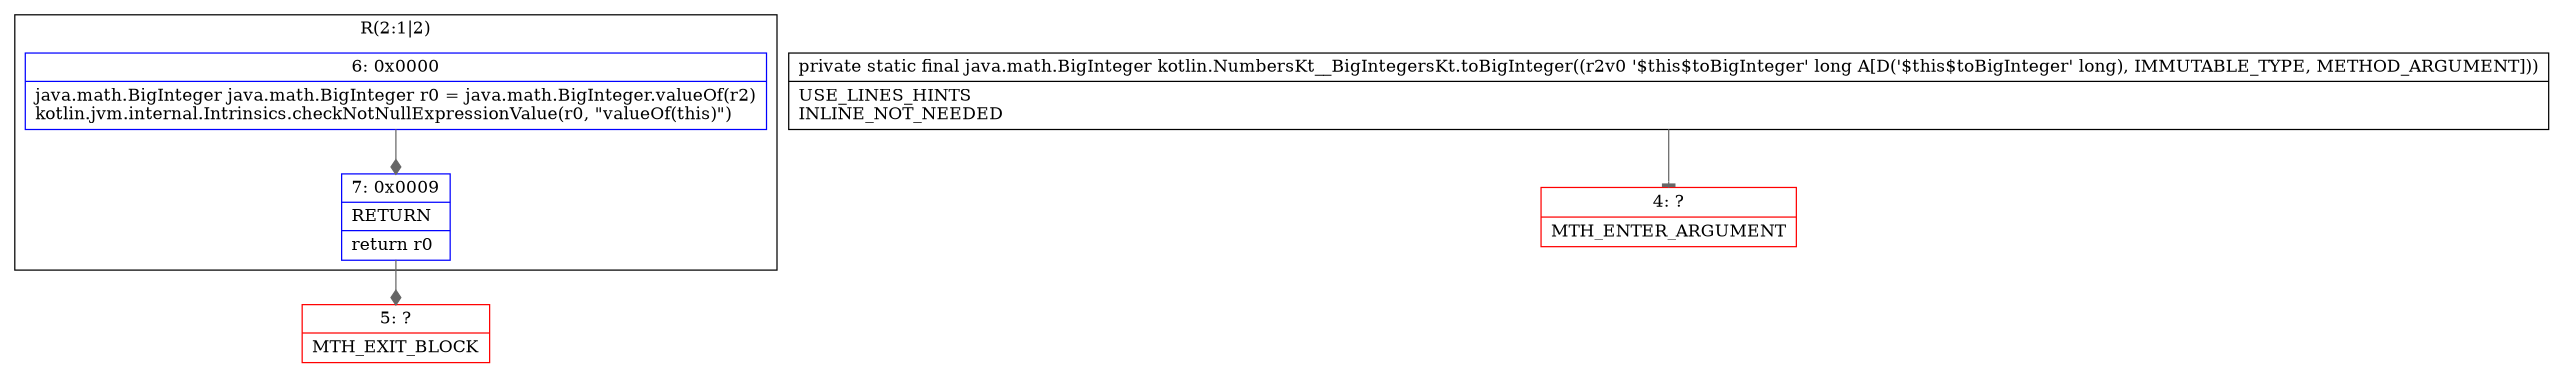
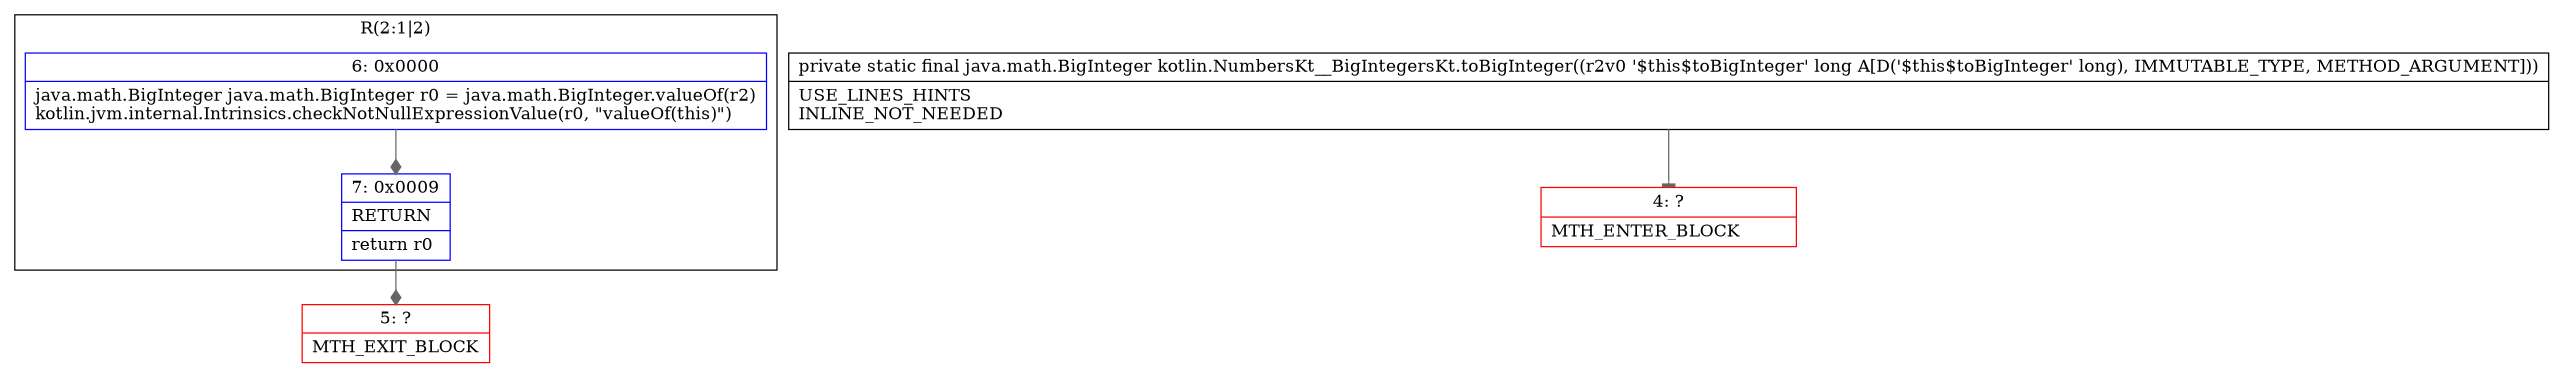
node "4: ?": text "MTH_ENTER_ARGUMENT" -> "MTH_ENTER_BLOCK"
